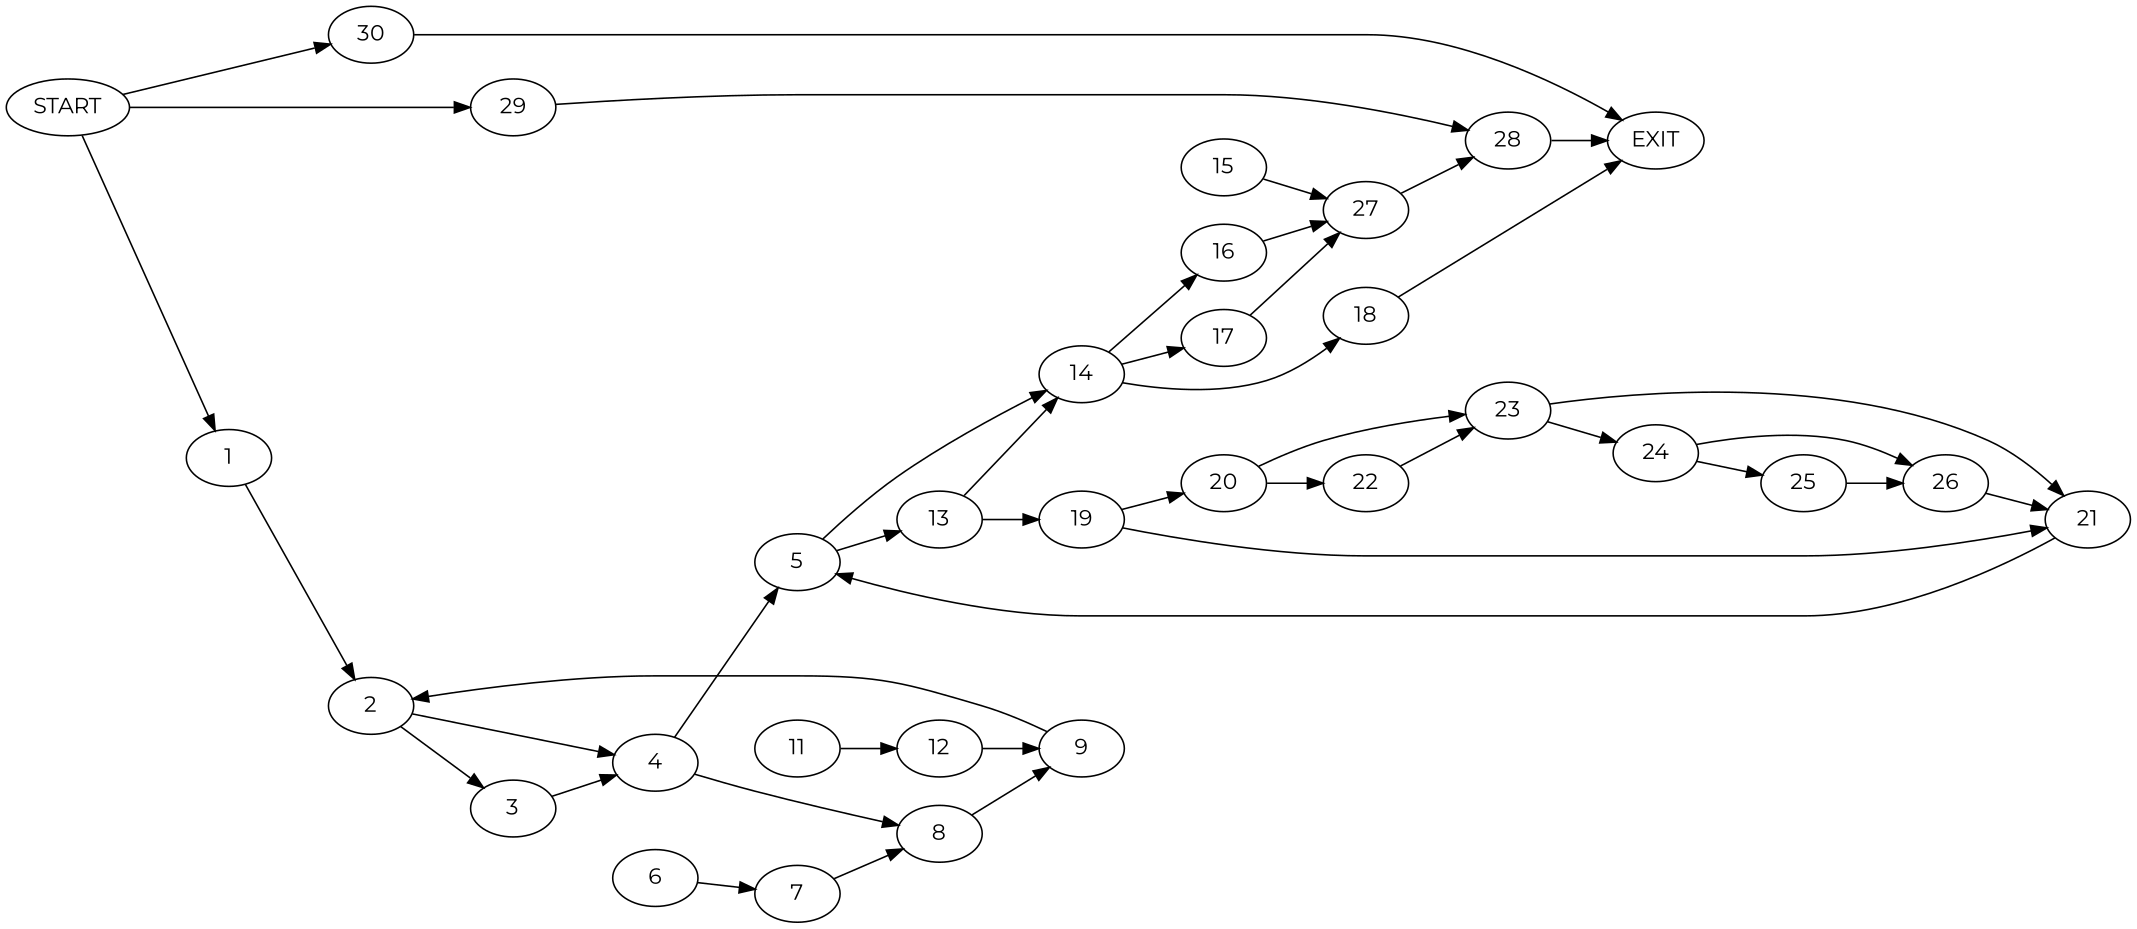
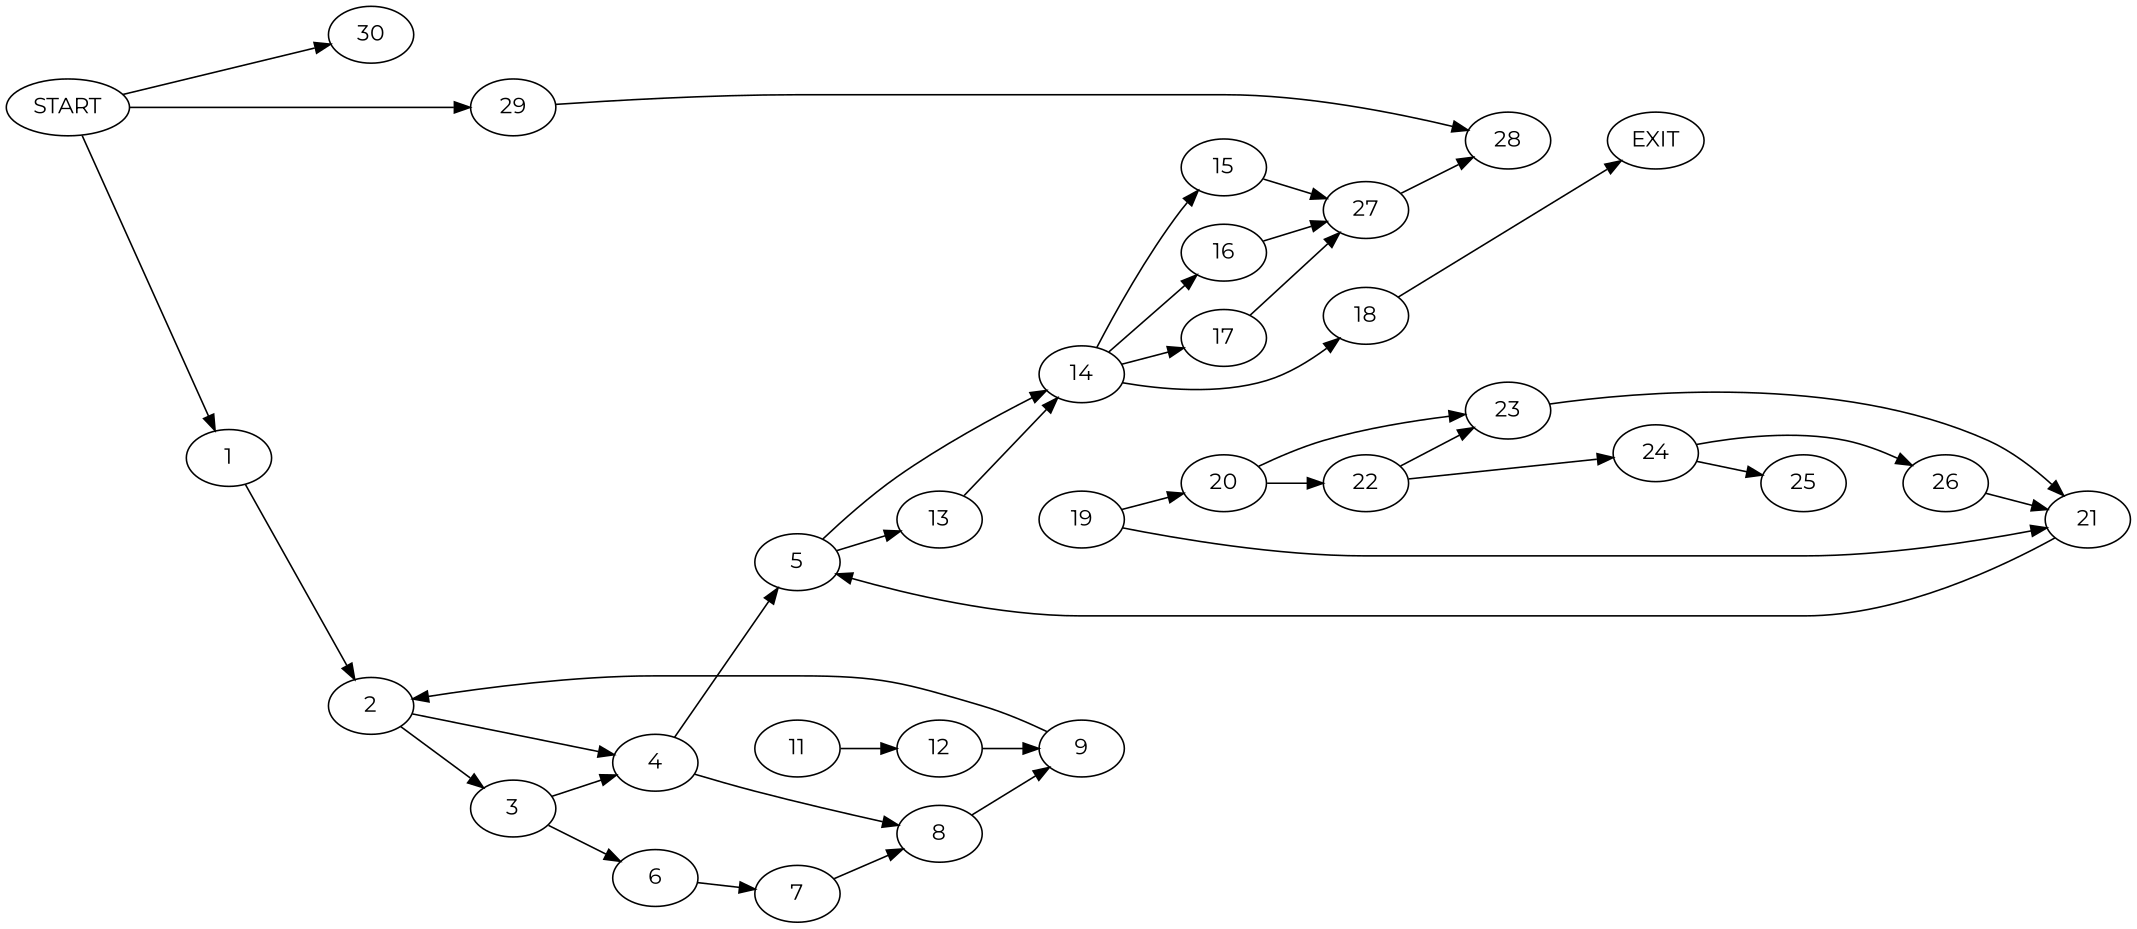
edge "30" -> "EXIT": removed
edge "28" -> "EXIT": removed
edge "14" -> "15": added
edge "23" -> "24": now "22" -> "24"
edge "25" -> "26": removed
edge "13" -> "19": removed
edge "3" -> "6": added
